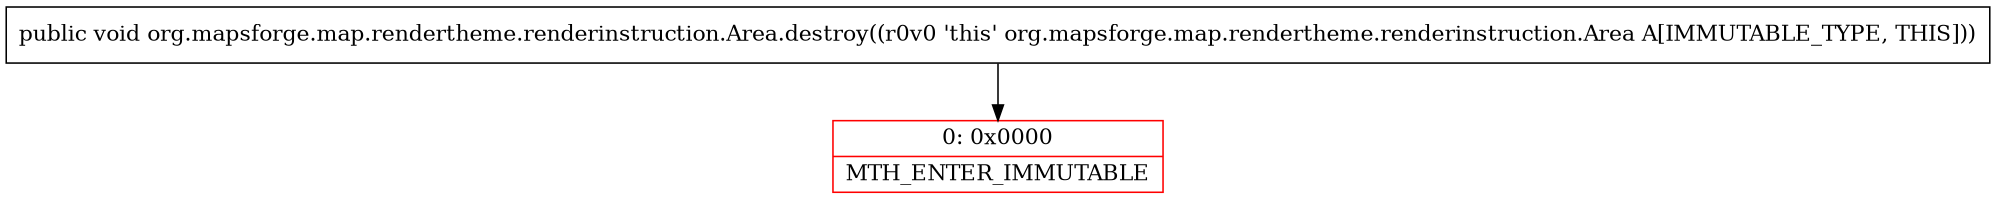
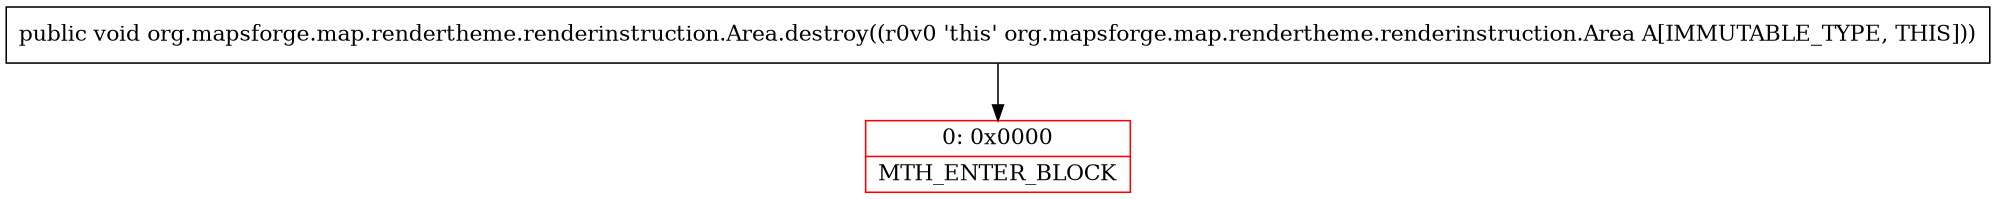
node "0: 0x0000": text "MTH_ENTER_IMMUTABLE" -> "MTH_ENTER_BLOCK"
